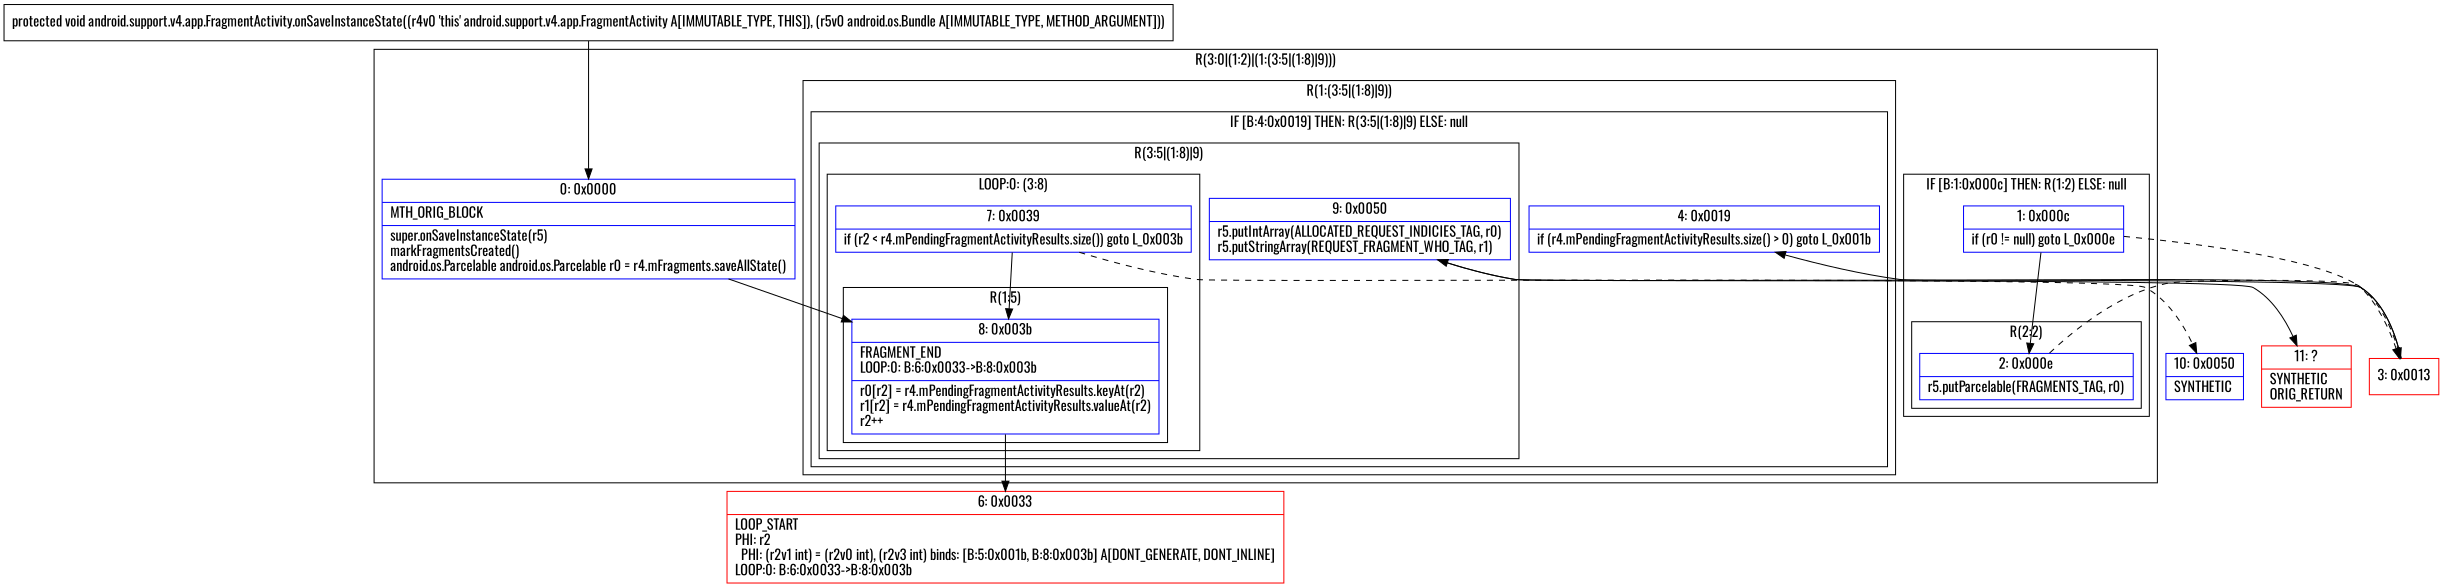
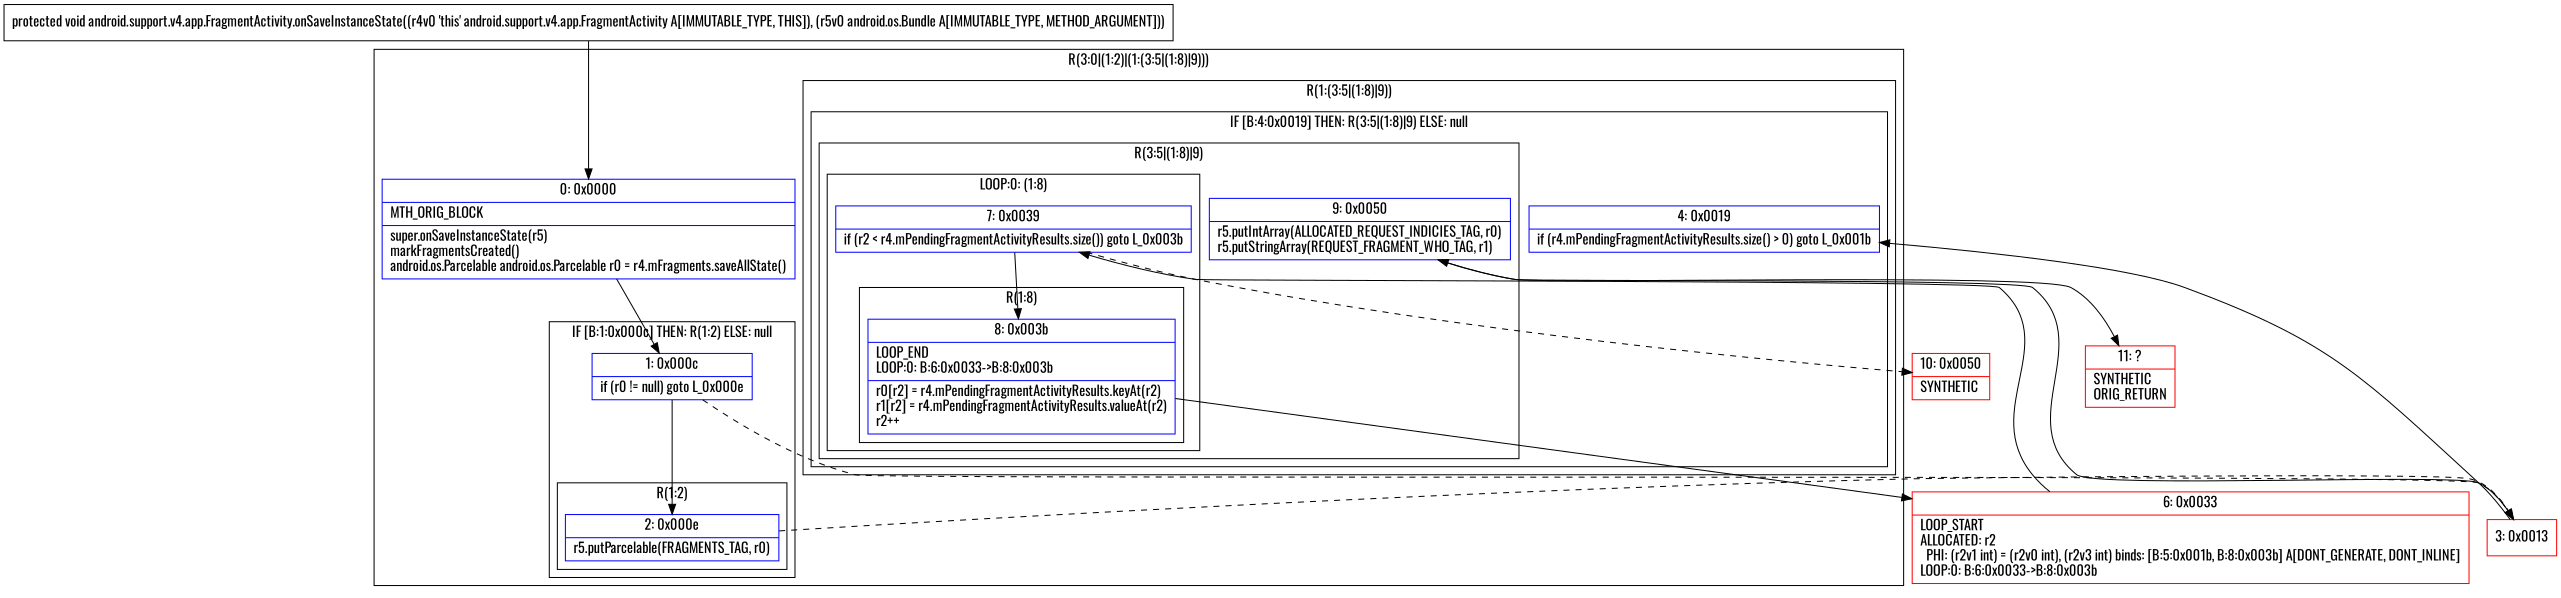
cluster "LOOP:0: (3:8)": label "LOOP:0: (3:8)" -> "LOOP:0: (1:8)"
edge "6: 0x0033" -> "7: 0x0039": added
edge "0: 0x0000" -> "8: 0x003b": now "0: 0x0000" -> "1: 0x000c"
cluster "R(1:5)": label "R(1:5)" -> "R(1:8)"
cluster "R(2:2)": label "R(2:2)" -> "R(1:2)"
node "8: 0x003b": text "FRAGMENT_END" -> "LOOP_END"
node "10: 0x0050": color blue -> red
node "6: 0x0033": text "PHI: r2" -> "ALLOCATED: r2"
